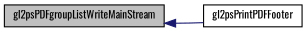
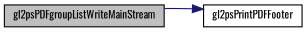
edge "gl2psPrintPDFFooter" -> "gl2psPDFgroupListWriteMainStream": reversed
